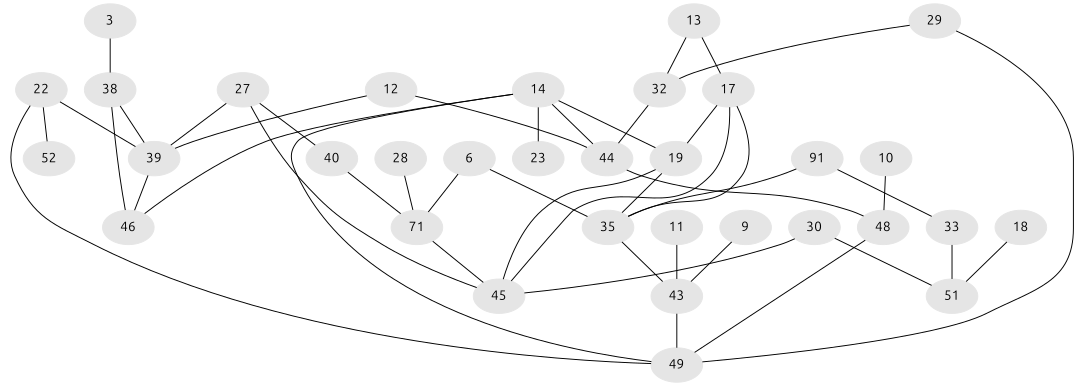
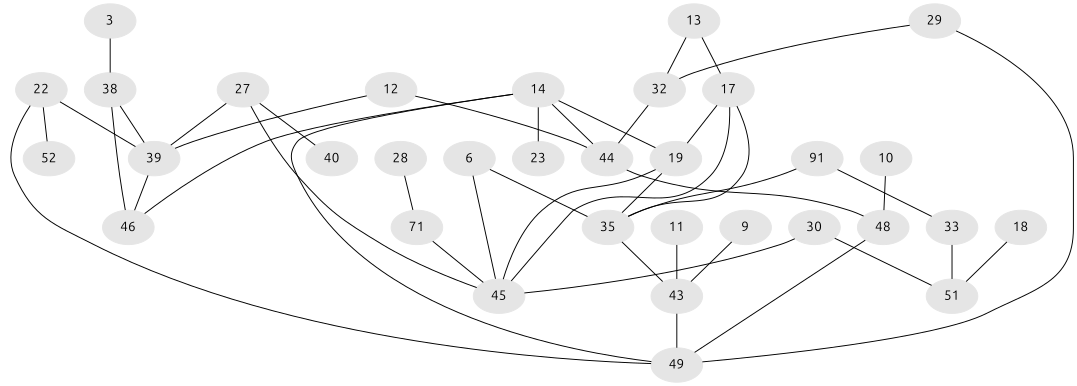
edge "40" -- "71": removed
edge "6" -- "71": now "6" -- "45"
